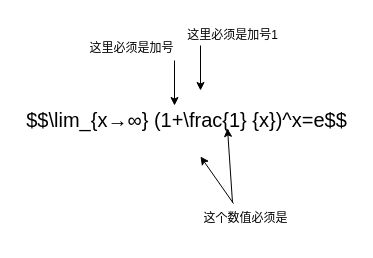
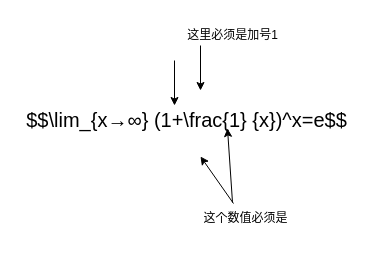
node "这里必须是加号": removed
